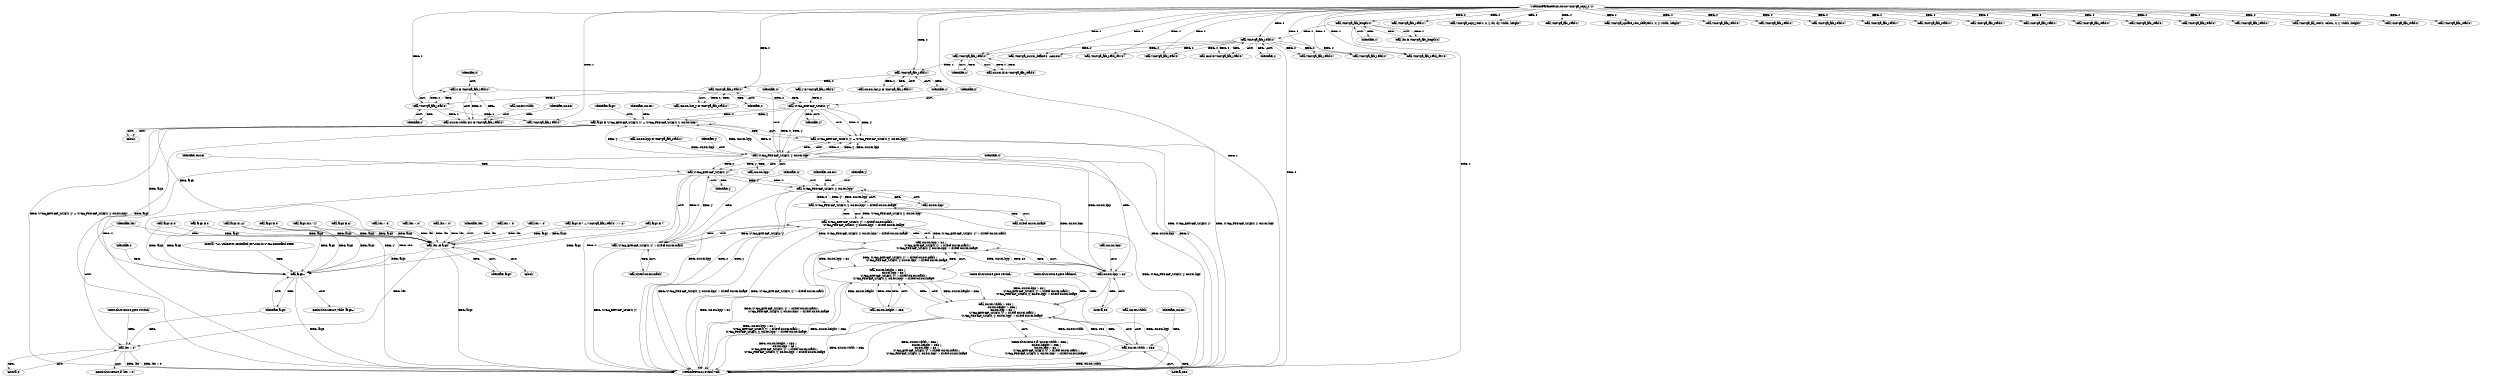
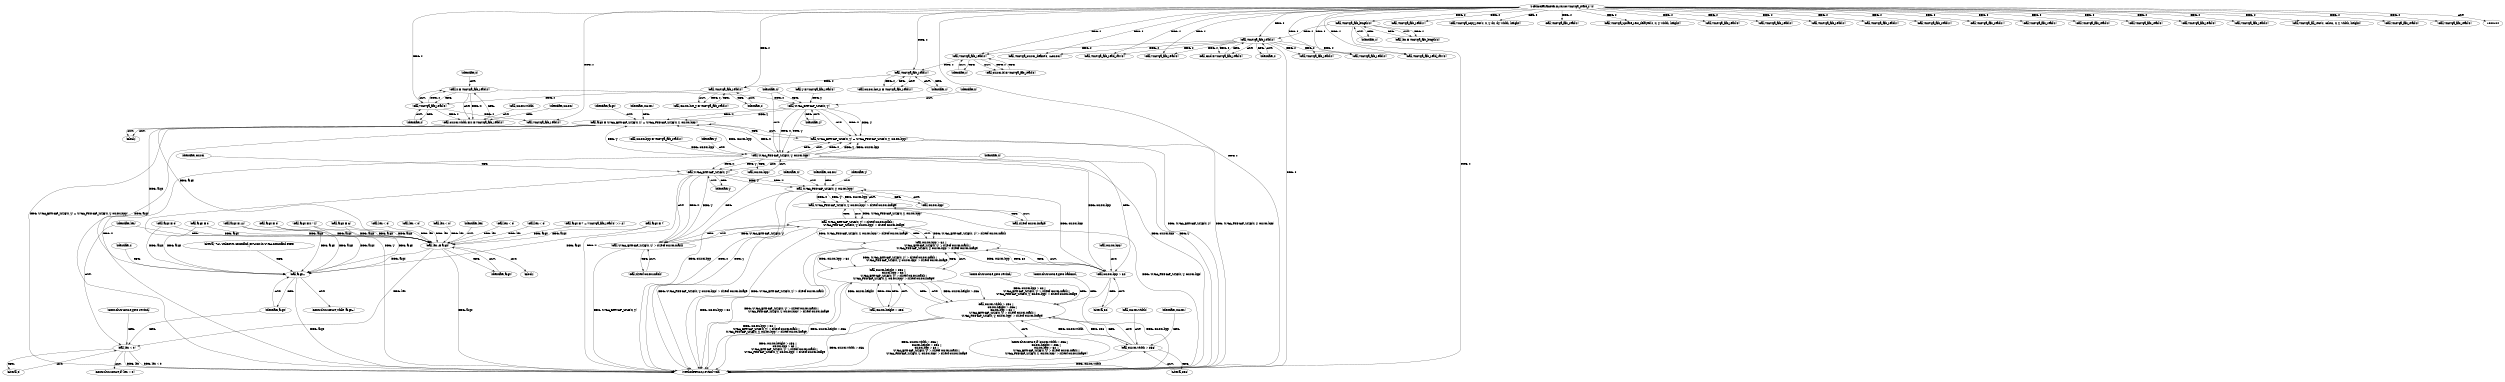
node "(MethodParameterIn,struct vmsvga_copy_s *s)": label "(MethodParameterIn,struct vmsvga_copy_s *s)" -> "(MethodParameterIn,struct vmsvga_state_s *s)"
node "1000104": added
edge "(Call,args = 6)" -> "(Call,args--)": label "DDG: 256" -> "DDG: args"
